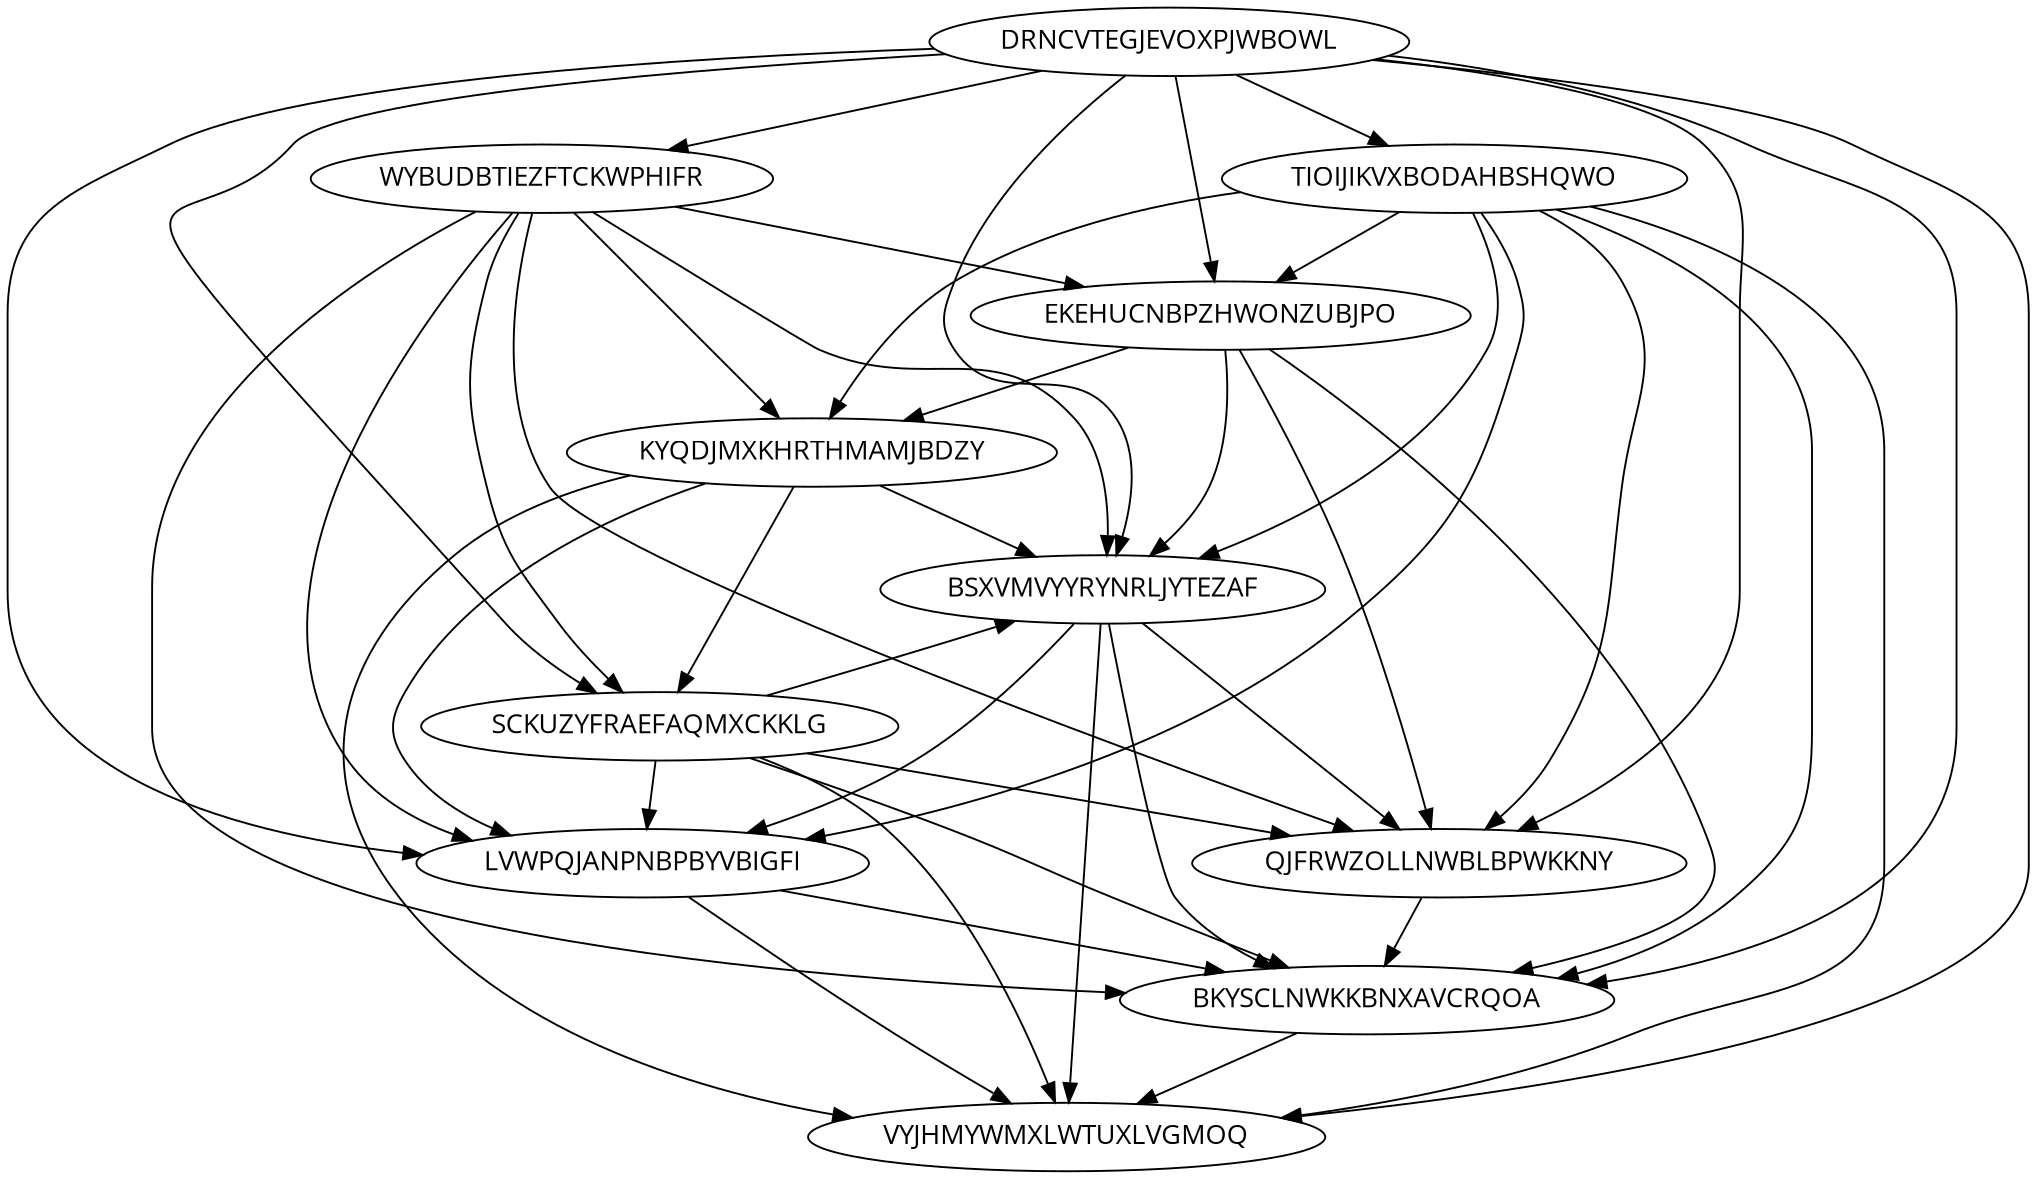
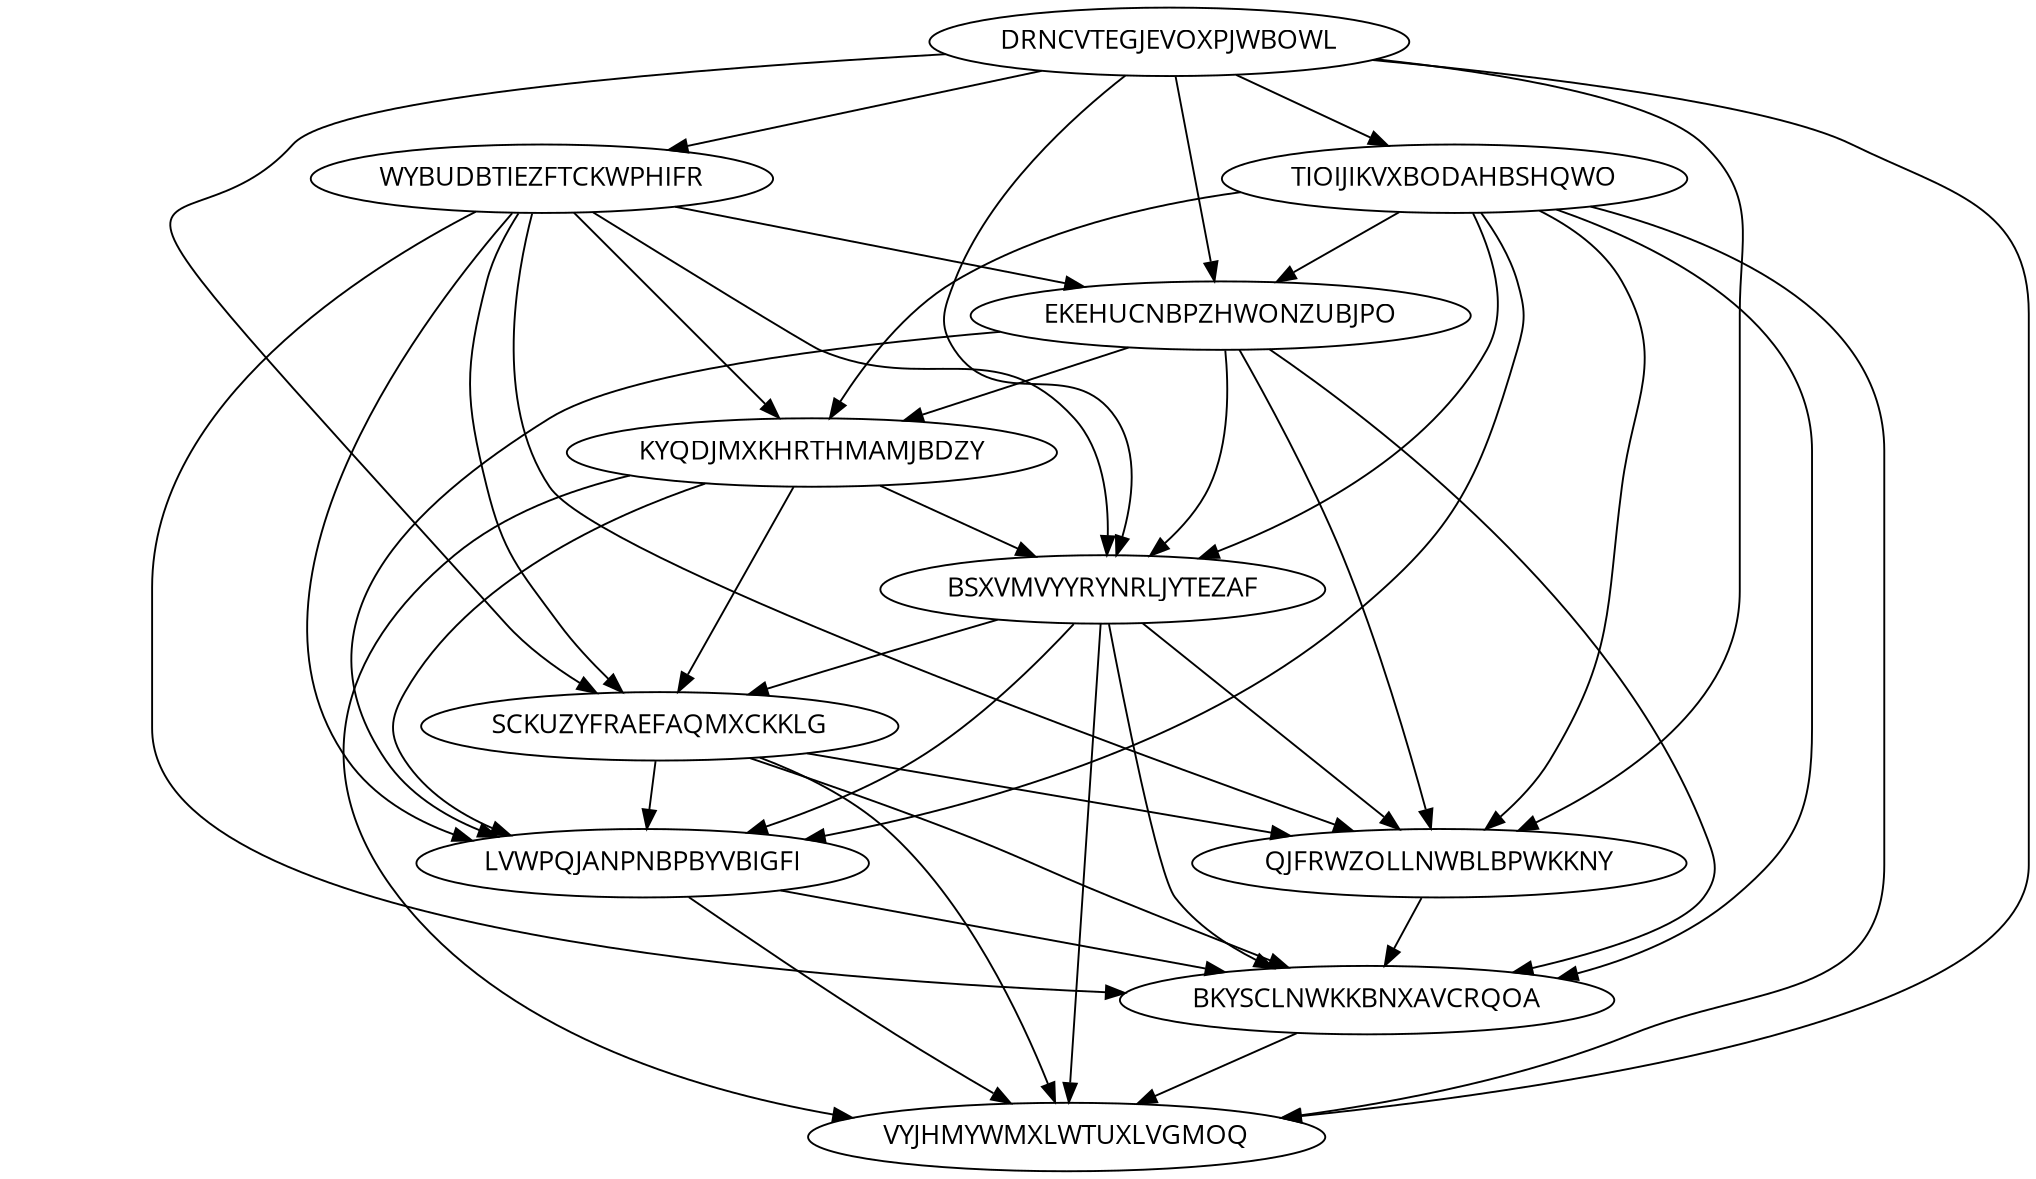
edge "DRNCVTEGJEVOXPJWBOWL" -> "LVWPQJANPNBPBYVBIGFI": now "EKEHUCNBPZHWONZUBJPO" -> "LVWPQJANPNBPBYVBIGFI"
edge "DRNCVTEGJEVOXPJWBOWL" -> "BKYSCLNWKKBNXAVCRQOA": removed
edge "SCKUZYFRAEFAQMXCKKLG" -> "BSXVMVYYRYNRLJYTEZAF": reversed
